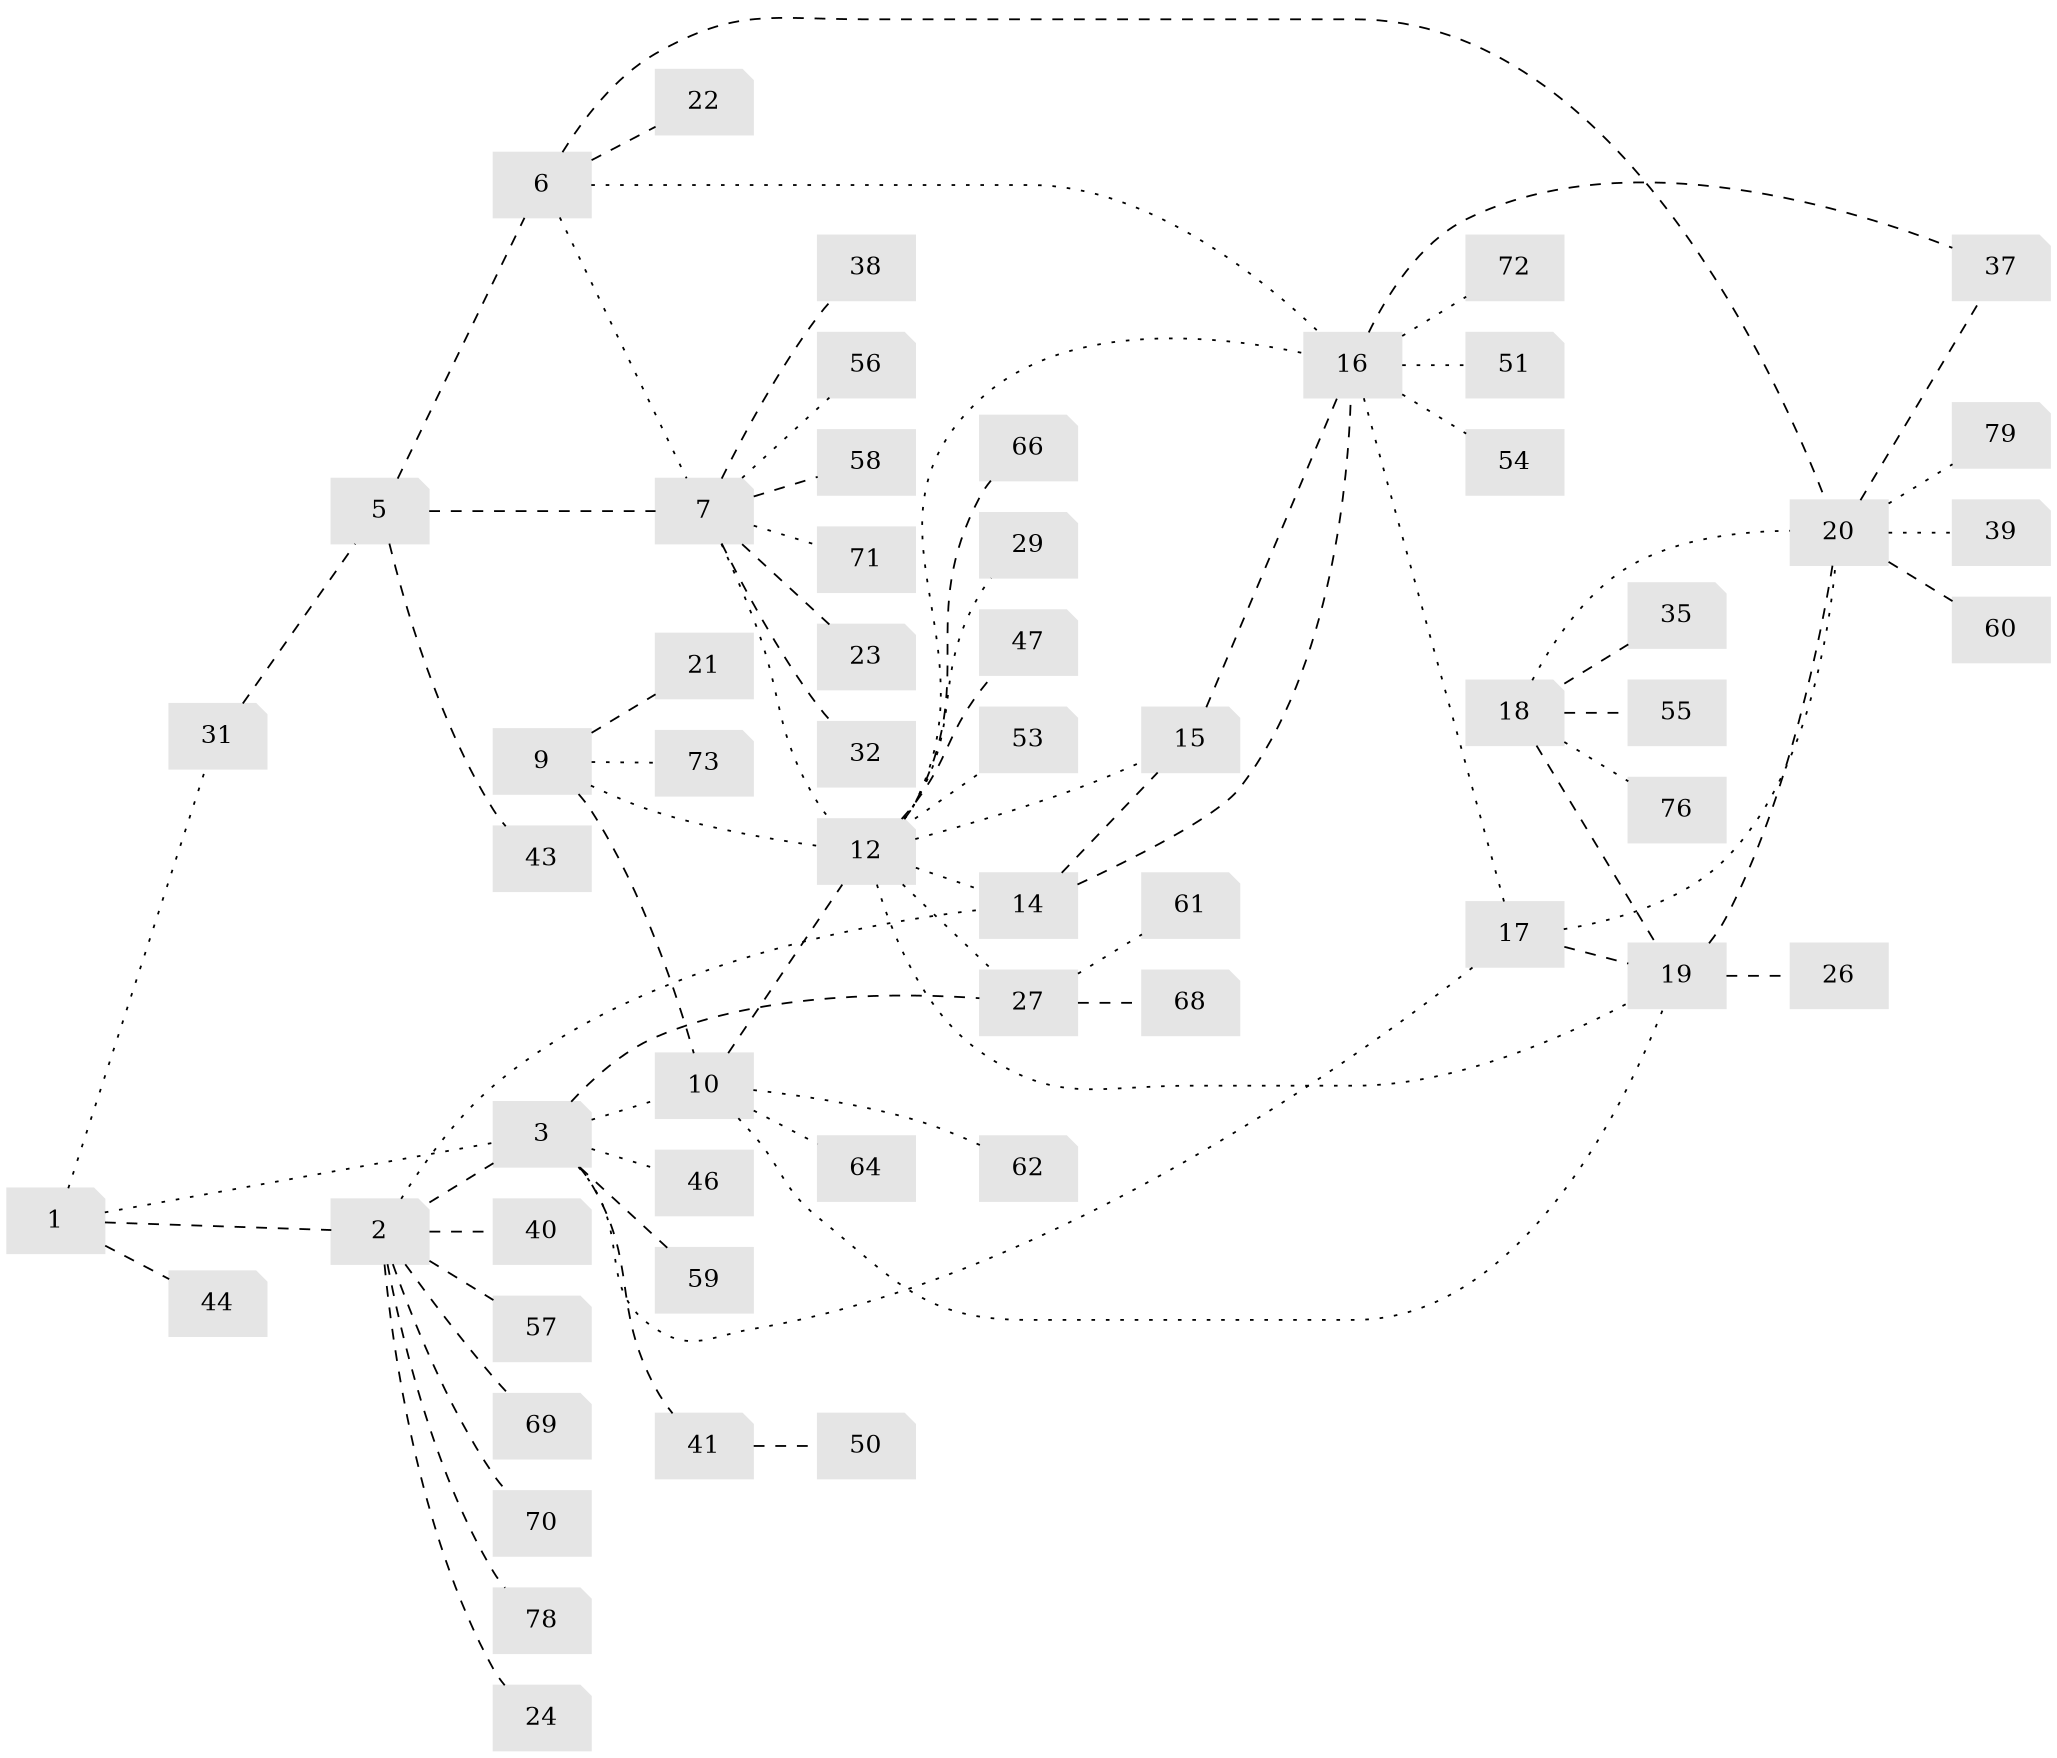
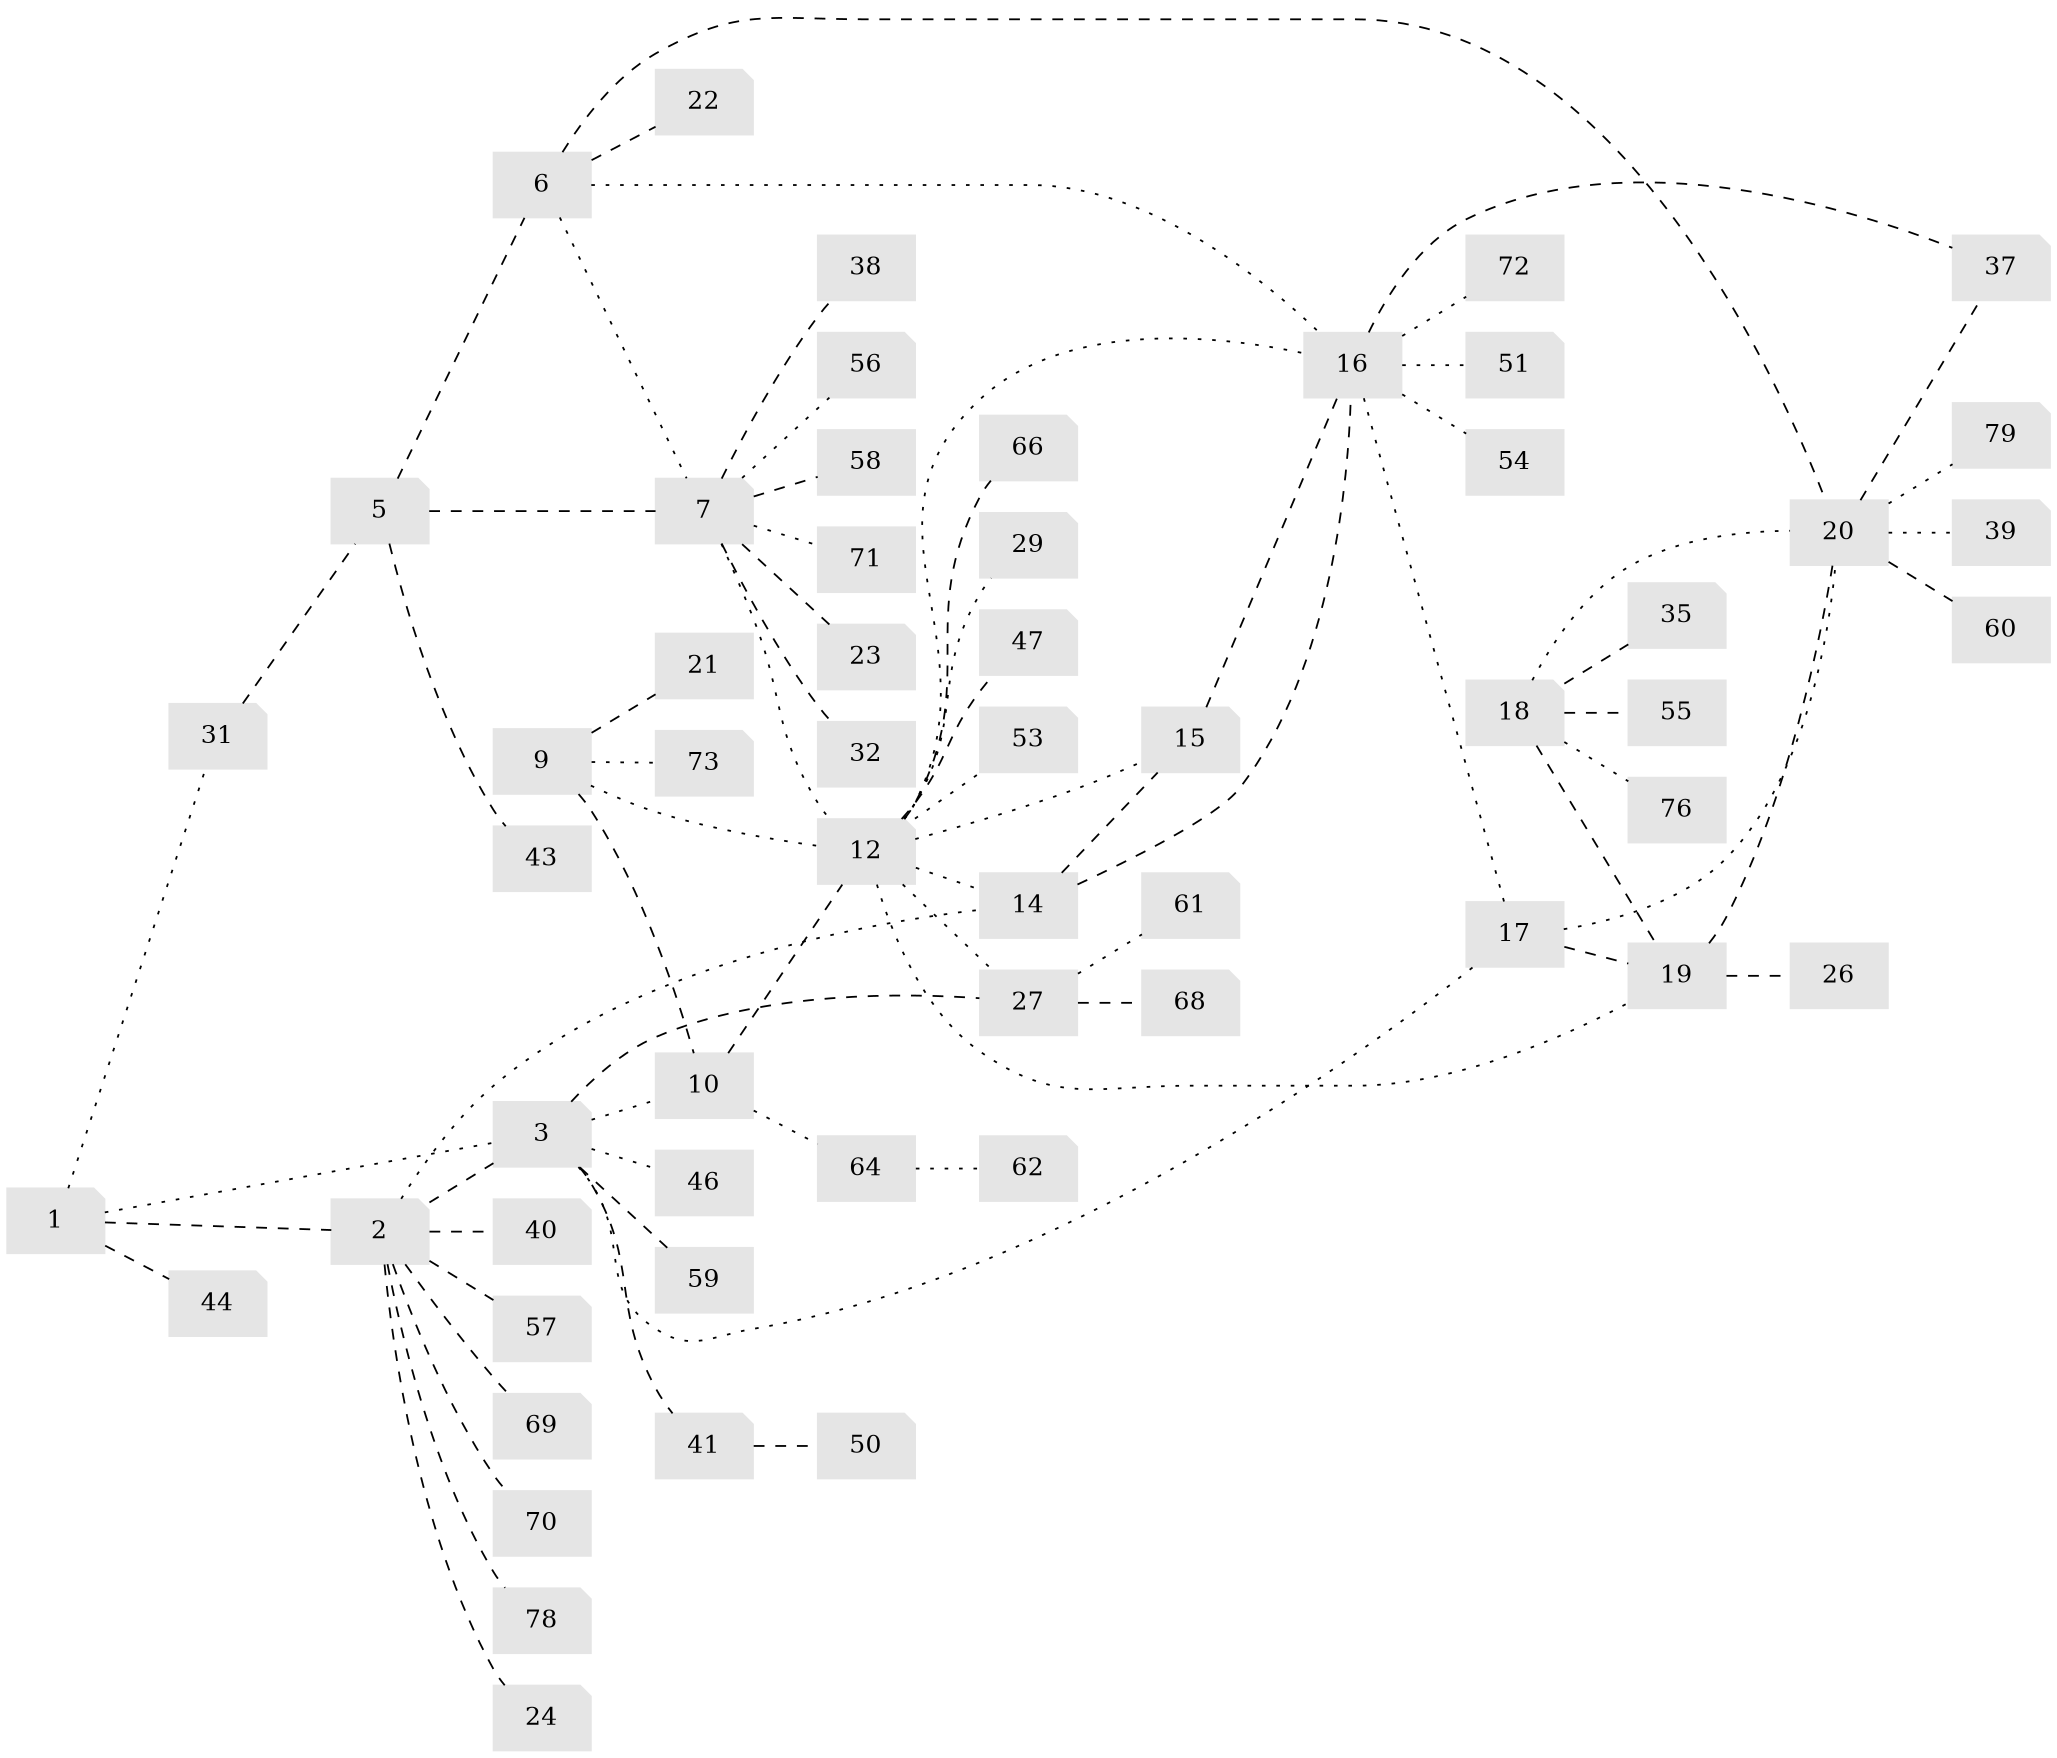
edge "10" -- "62": now "64" -- "62"
edge "19" -- "10": removed
